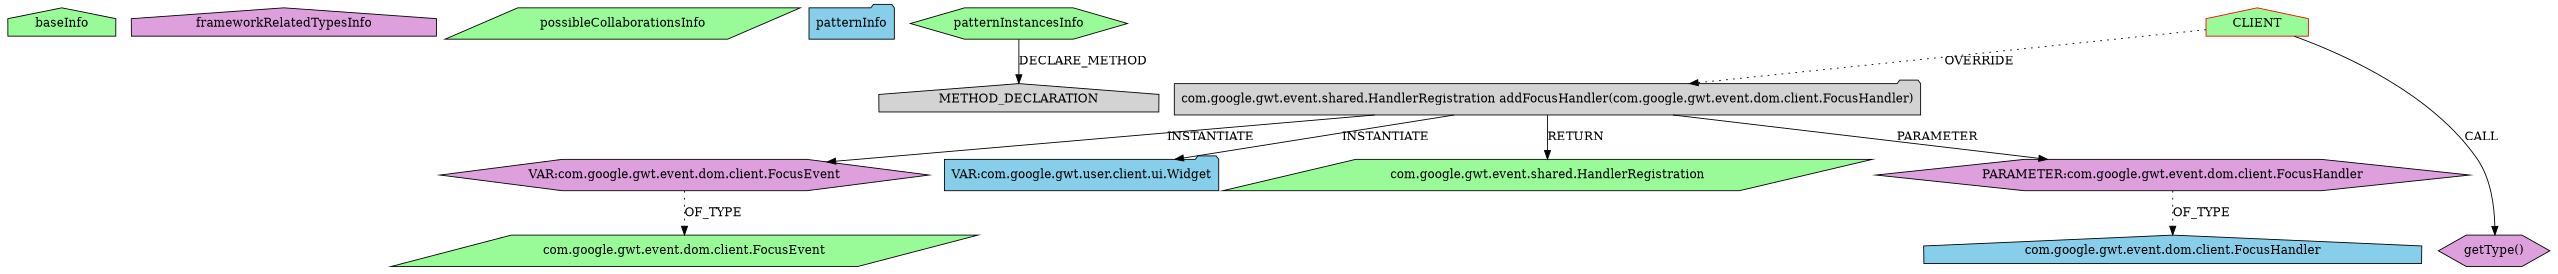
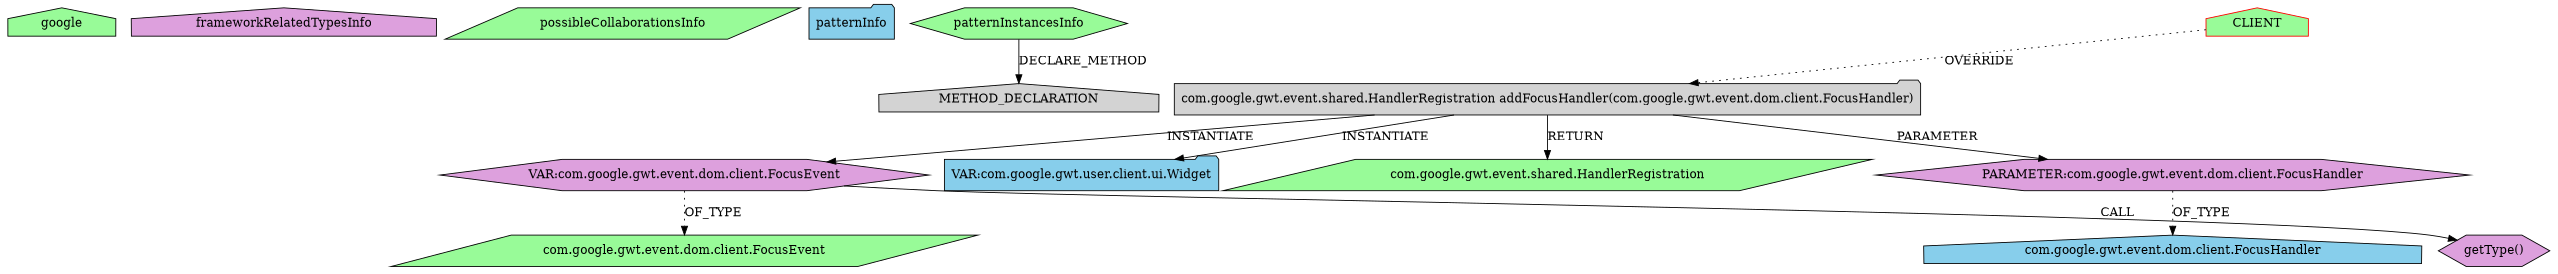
node "baseInfo": label "baseInfo" -> "google"
edge "CLIENT" -> "getType()": now "VAR:com.google.gwt.event.dom.client.FocusEvent" -> "getType()"
